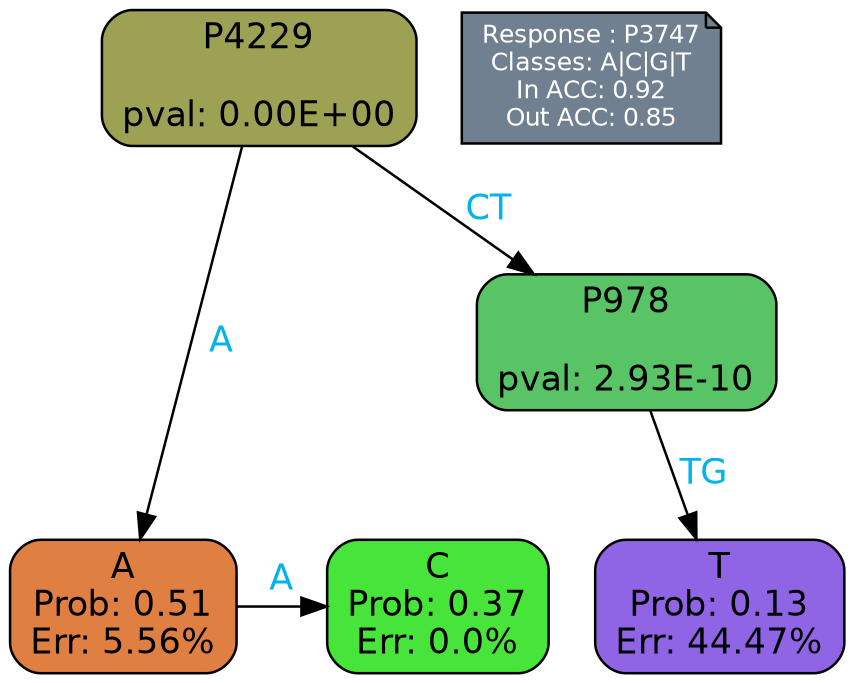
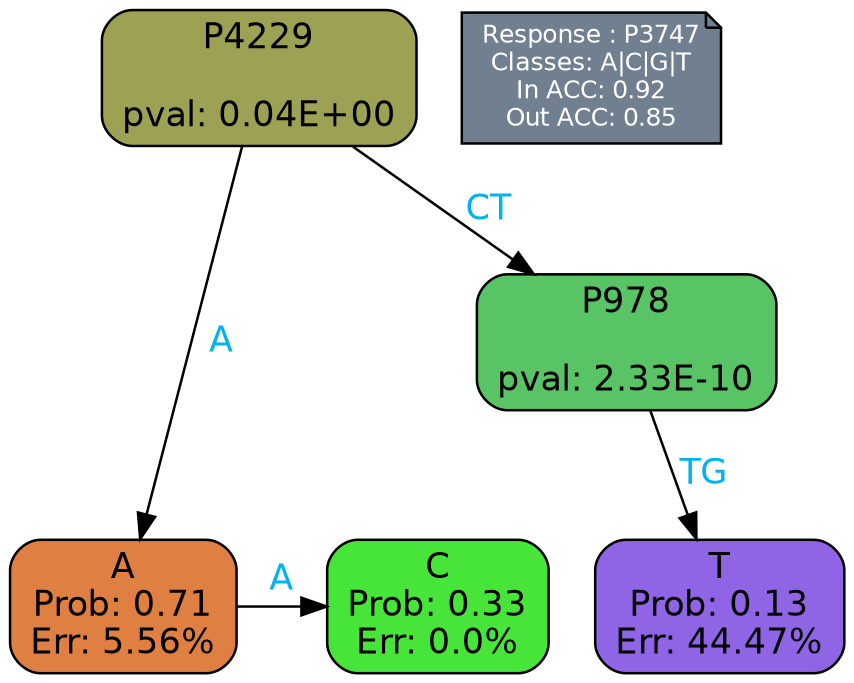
node "P4229 pval: 0.00E+00": label "P4229 pval: 0.00E+00" -> "P4229 pval: 0.04E+00"
node "P978 pval: 2.93E-10": label "P978 pval: 2.93E-10" -> "P978 pval: 2.33E-10"
node "A Prob: 0.51 Err: 5.56%": label "A Prob: 0.51 Err: 5.56%" -> "A Prob: 0.71 Err: 5.56%"
node "C Prob: 0.37 Err: 0.0%": label "C Prob: 0.37 Err: 0.0%" -> "C Prob: 0.33 Err: 0.0%"
